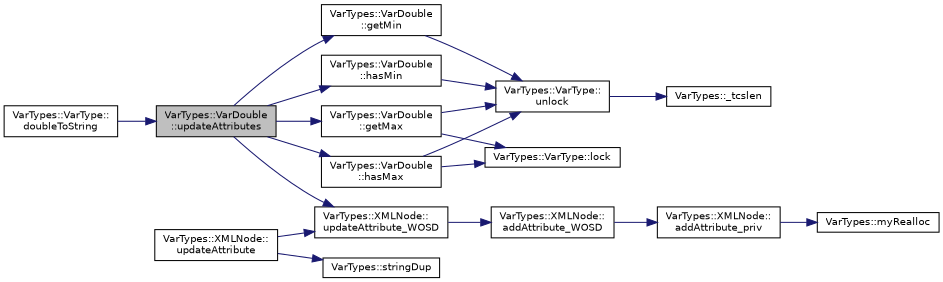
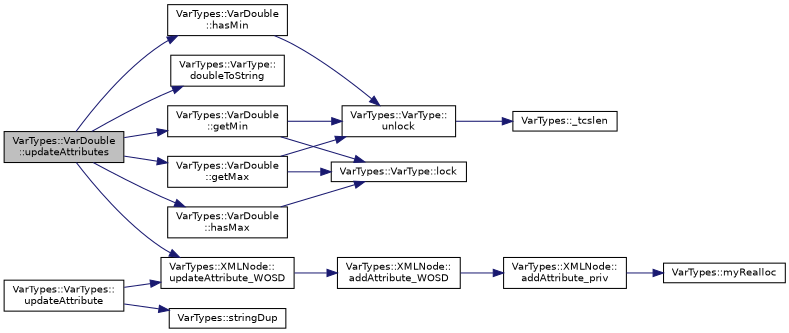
edge "VarTypes::VarType:: doubleToString" -> "VarTypes::VarDouble ::updateAttributes": reversed
edge "VarTypes::VarDouble ::hasMax" -> "VarTypes::VarType:: unlock": removed
edge "VarTypes::VarDouble ::getMin" -> "VarTypes::VarType::lock": added
node "VarTypes::XMLNode:: updateAttribute": label "VarTypes::XMLNode:: updateAttribute" -> "VarTypes::VarTypes:: updateAttribute"
